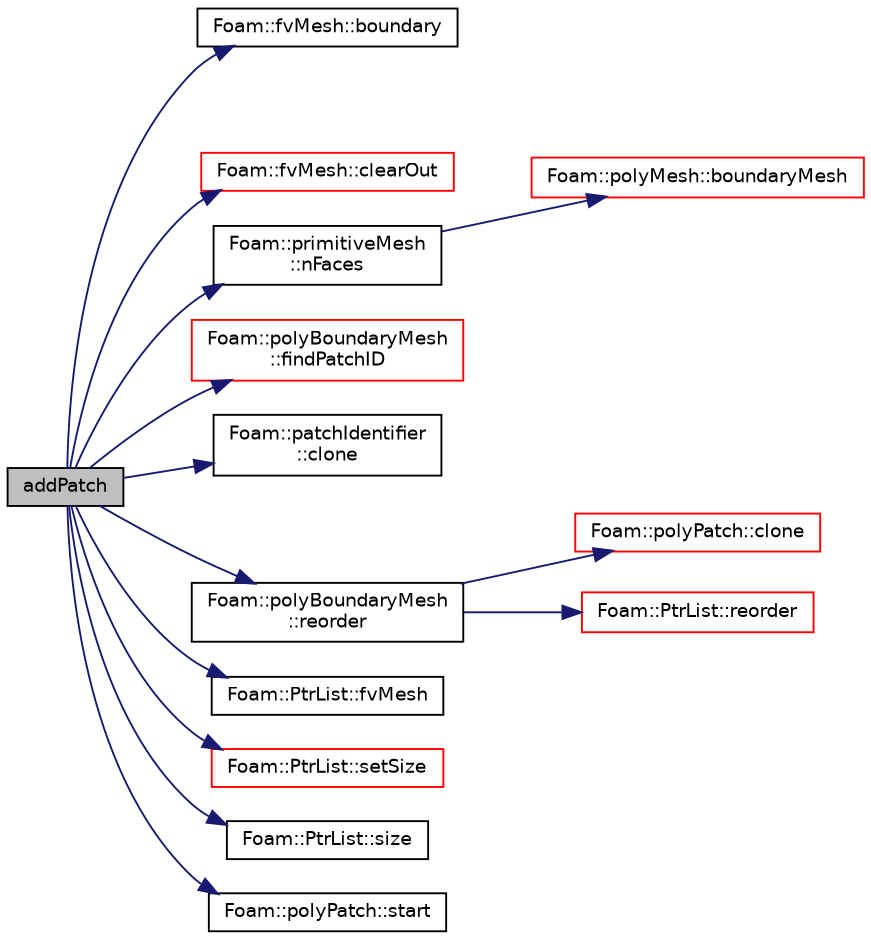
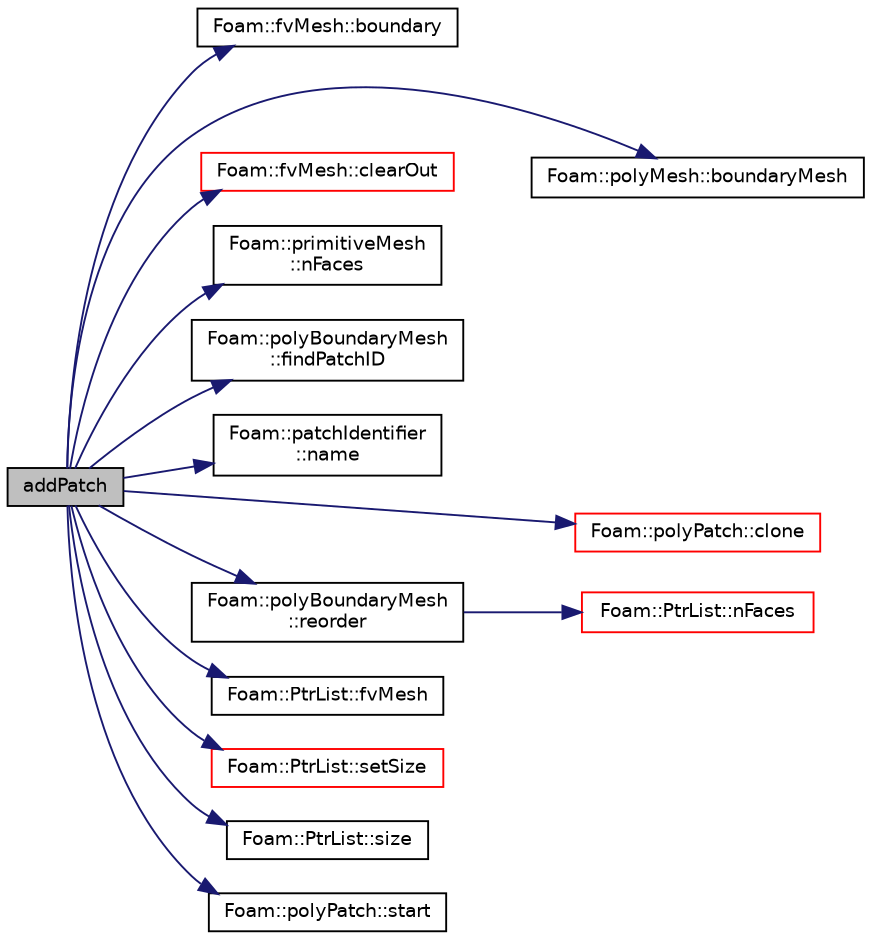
node "Foam::polyMesh::boundaryMesh": color red -> black
edge "Foam::primitiveMesh ::nFaces" -> "Foam::polyMesh::boundaryMesh": now "addPatch" -> "Foam::polyMesh::boundaryMesh"
node "Foam::polyBoundaryMesh ::findPatchID": color red -> black
node "Foam::patchIdentifier ::clone": label "Foam::patchIdentifier ::clone" -> "Foam::patchIdentifier ::name"
edge "Foam::polyBoundaryMesh ::reorder" -> "Foam::polyPatch::clone": now "addPatch" -> "Foam::polyPatch::clone"
node "Foam::PtrList::reorder": label "Foam::PtrList::reorder" -> "Foam::PtrList::nFaces"
